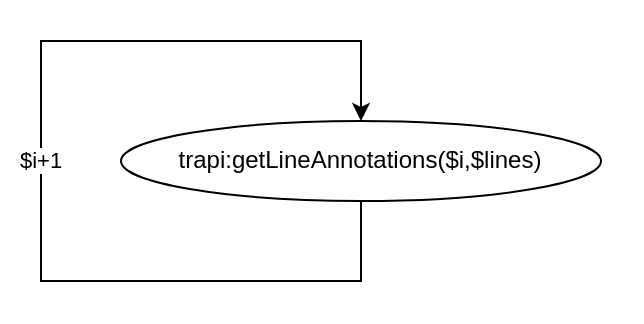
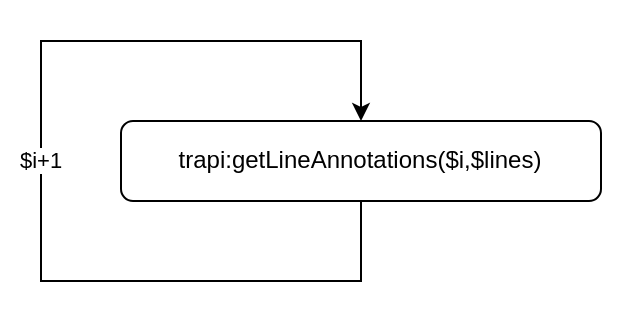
node "trapi:getLineAnnotations($i,$lines)": shape ellipse -> rounded rectangle
